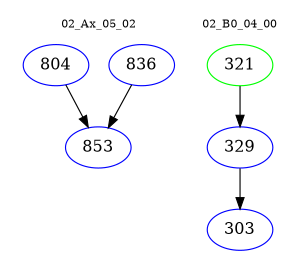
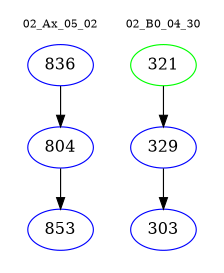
cluster "02_B0_04_00": label "02_B0_04_00" -> "02_B0_04_30"
edge "836" -> "853": now "836" -> "804"
